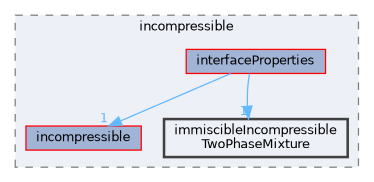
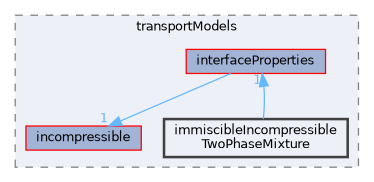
cluster "incompressible": label "incompressible" -> "transportModels"
edge "interfaceProperties" -> "immiscibleIncompressible TwoPhaseMixture": reversed
